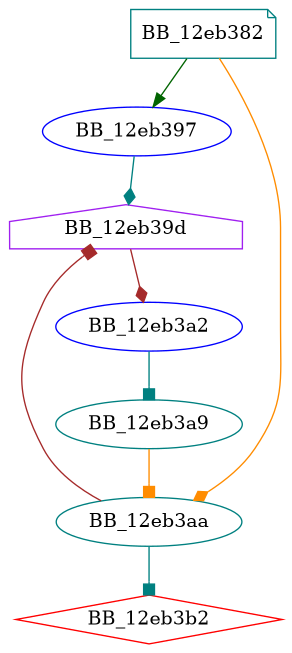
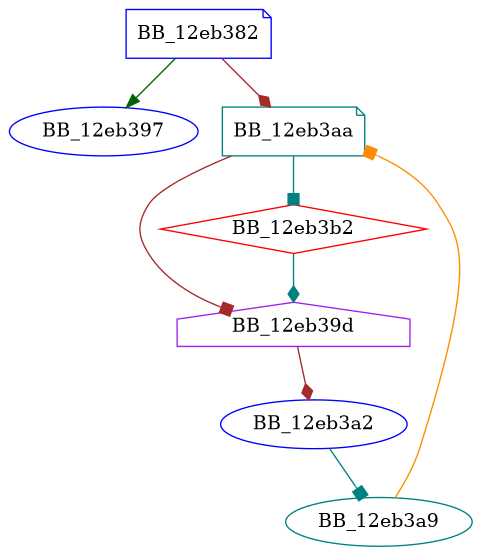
node "BB_12eb382": color teal -> blue
edge "BB_12eb397" -> "BB_12eb39d": now "BB_12eb3b2" -> "BB_12eb39d"
edge "BB_12eb382" -> "BB_12eb3aa": color darkorange -> brown
node "BB_12eb3aa": shape ellipse -> note
